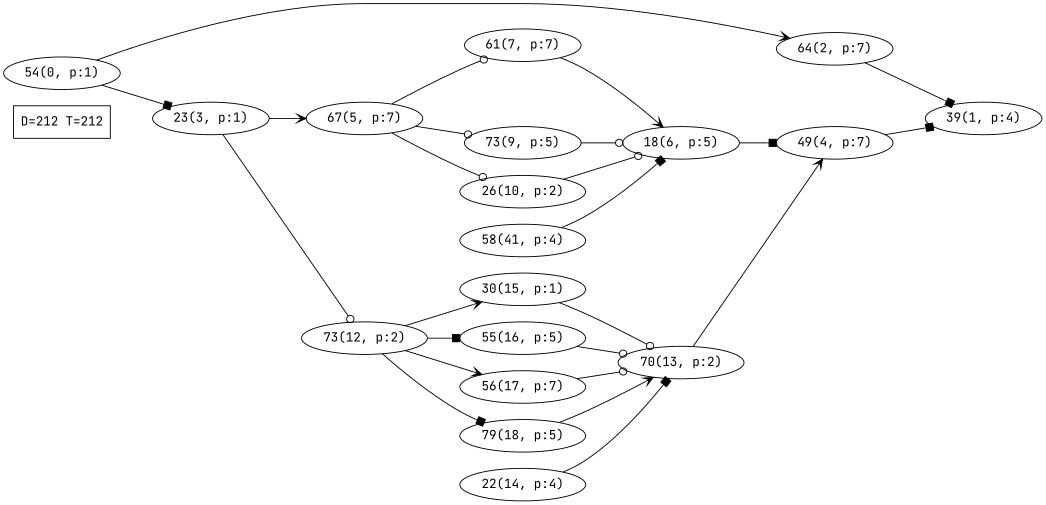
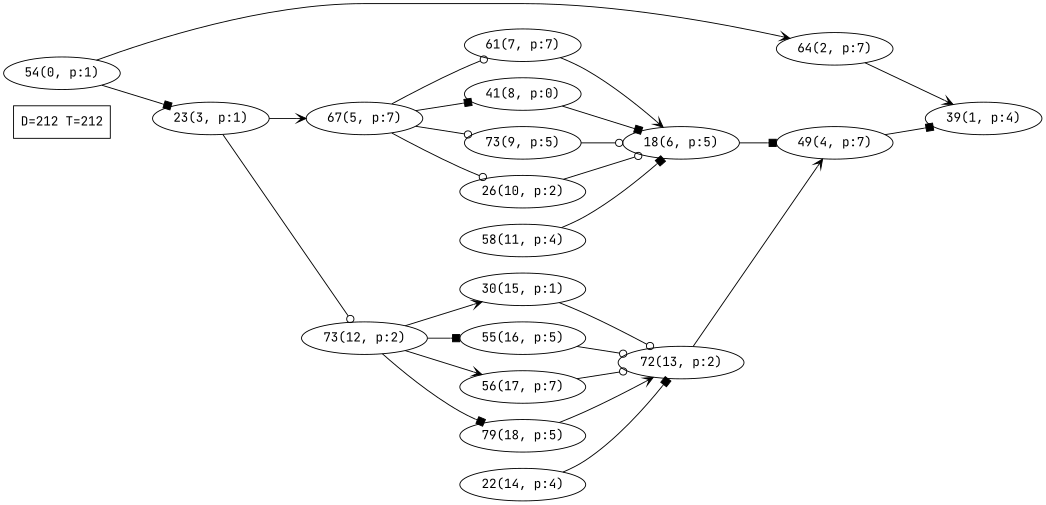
edge "64(2, p:7)" -> "39(1, p:4)": arrowhead box -> vee
node "41(8, p:0)": added
node "58(41, p:4)": label "58(41, p:4)" -> "58(11, p:4)"
node "70(13, p:2)": label "70(13, p:2)" -> "72(13, p:2)"
